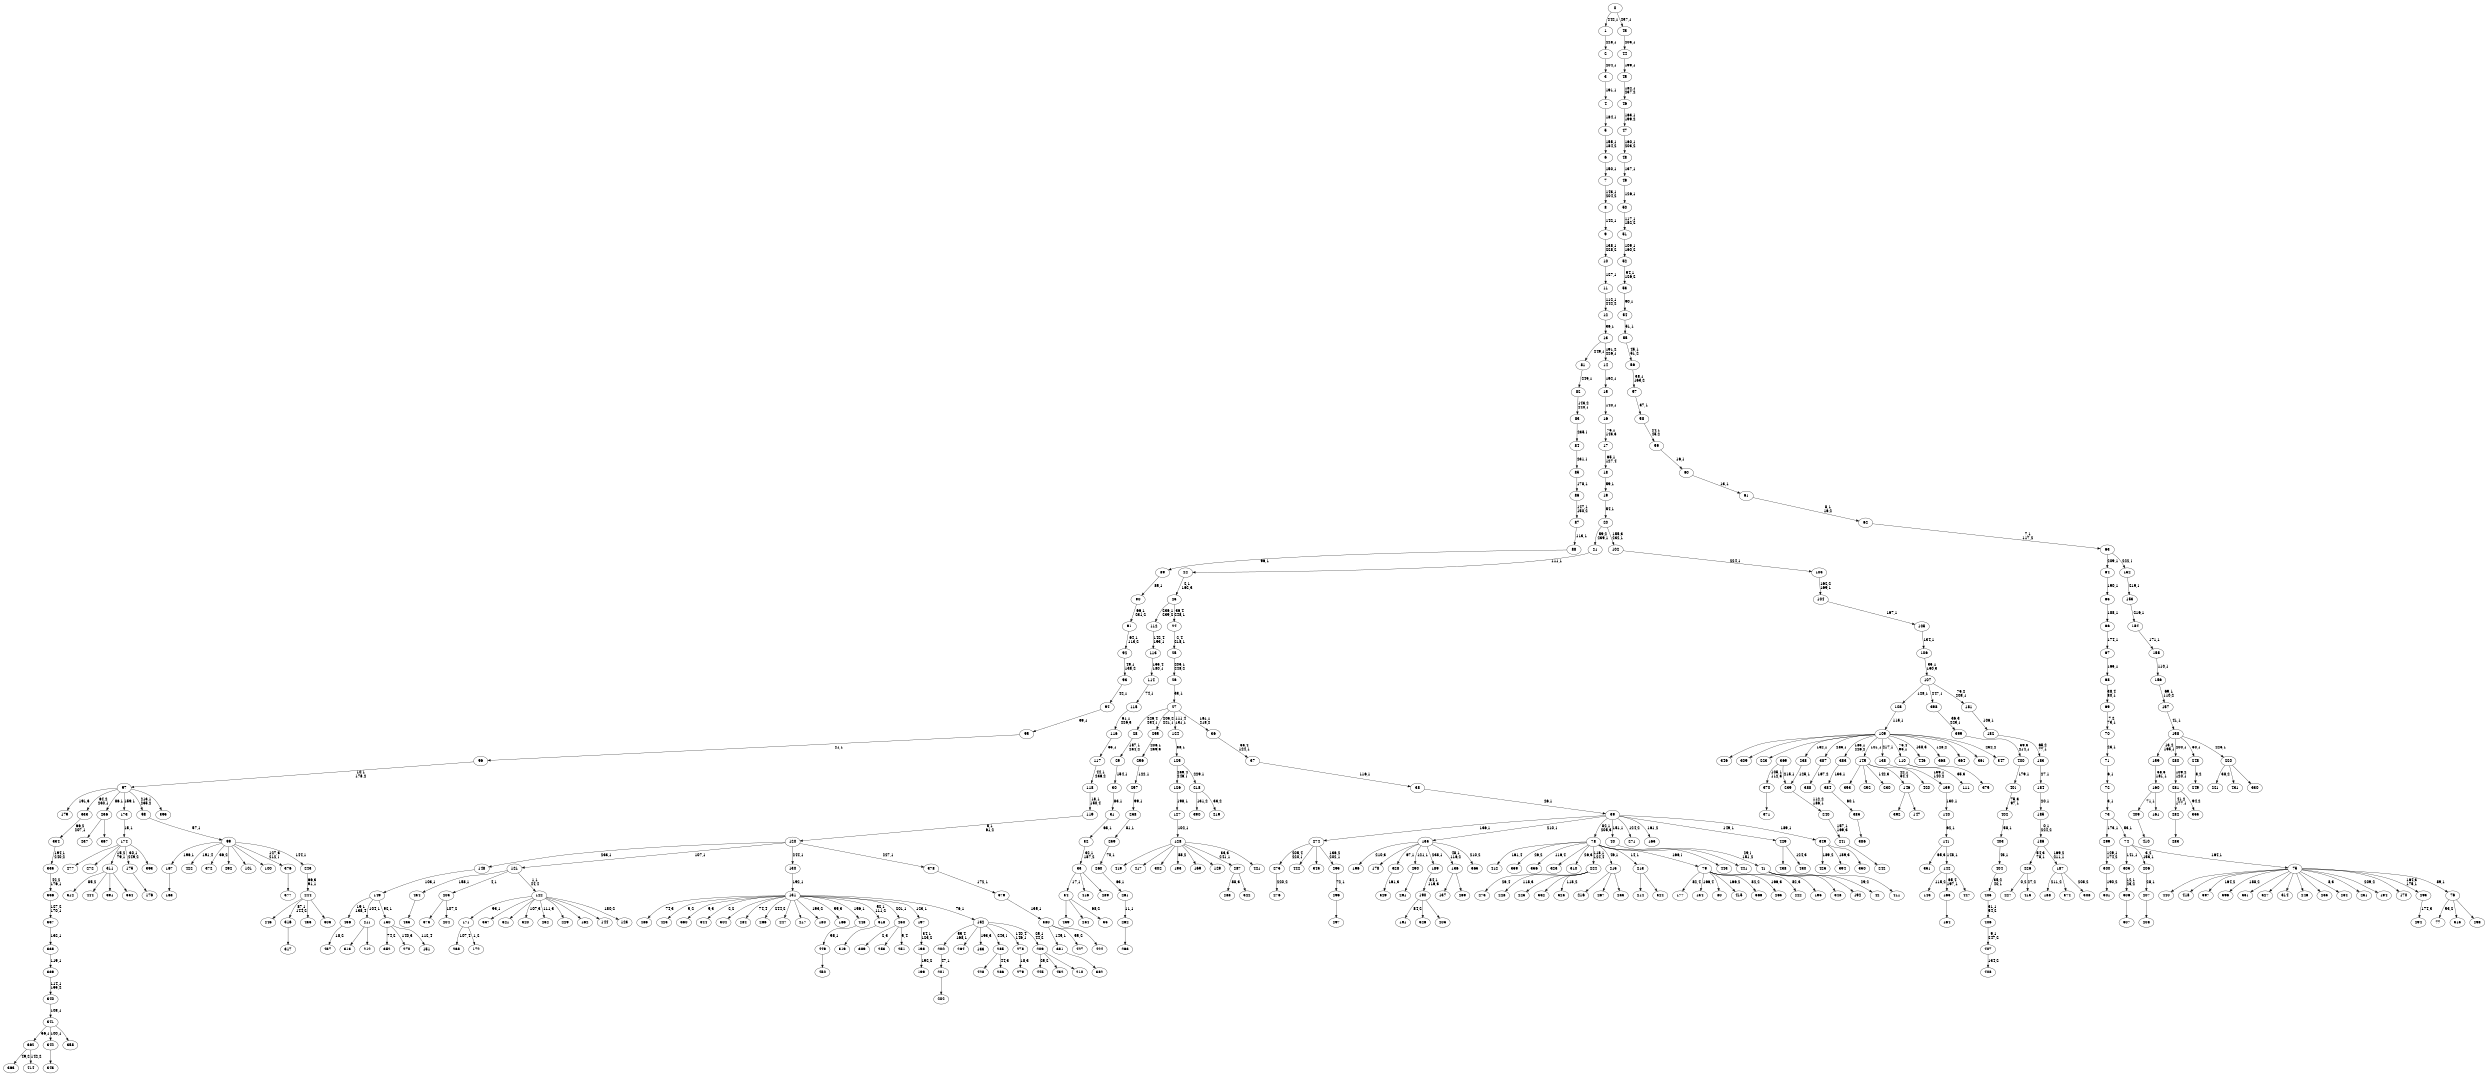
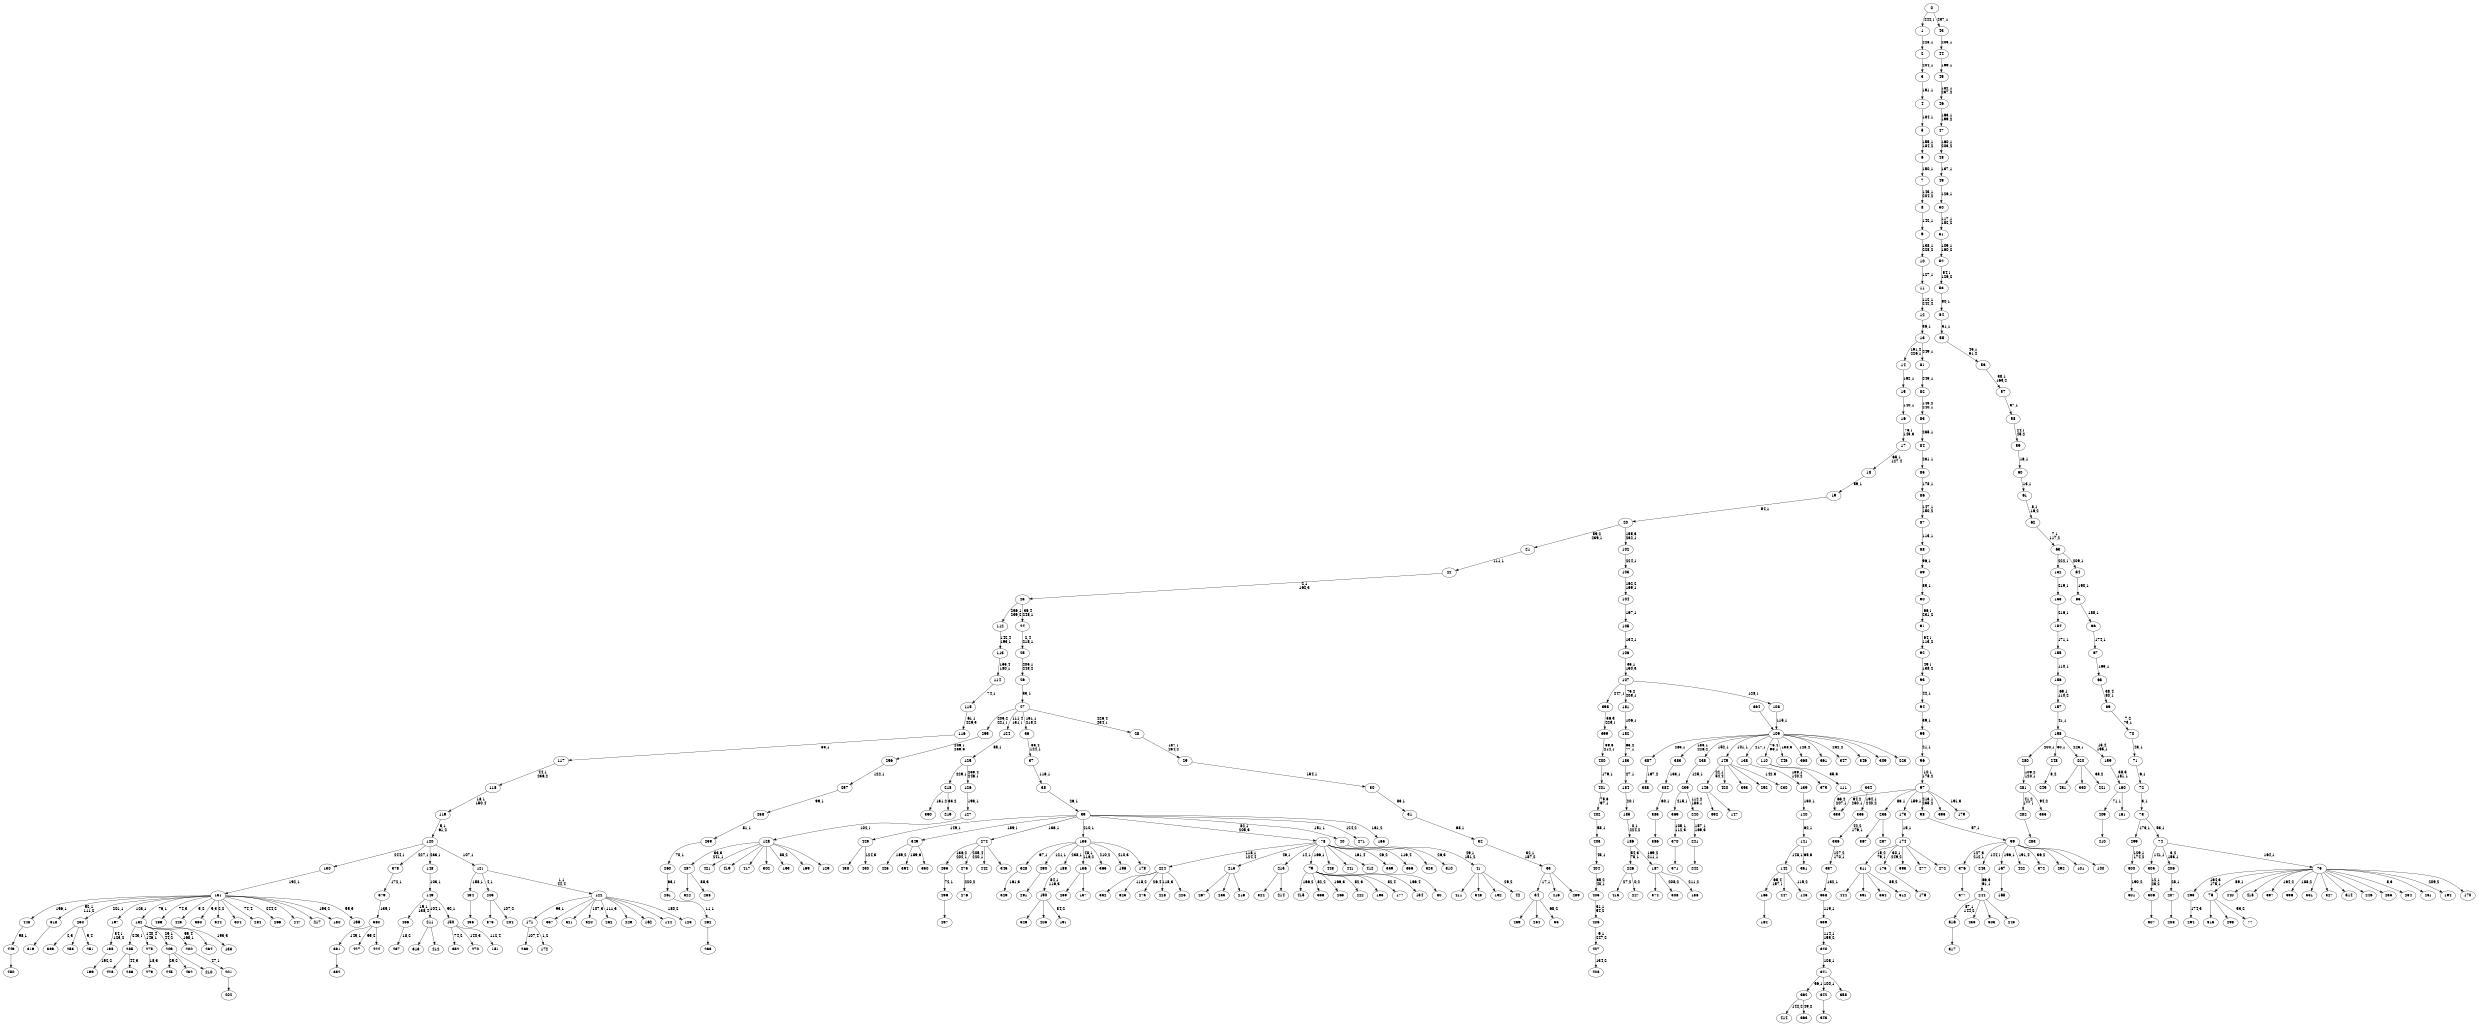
edge "109" -> "364": reversed
edge "369" -> "239": reversed
edge "333" -> "334": reversed
